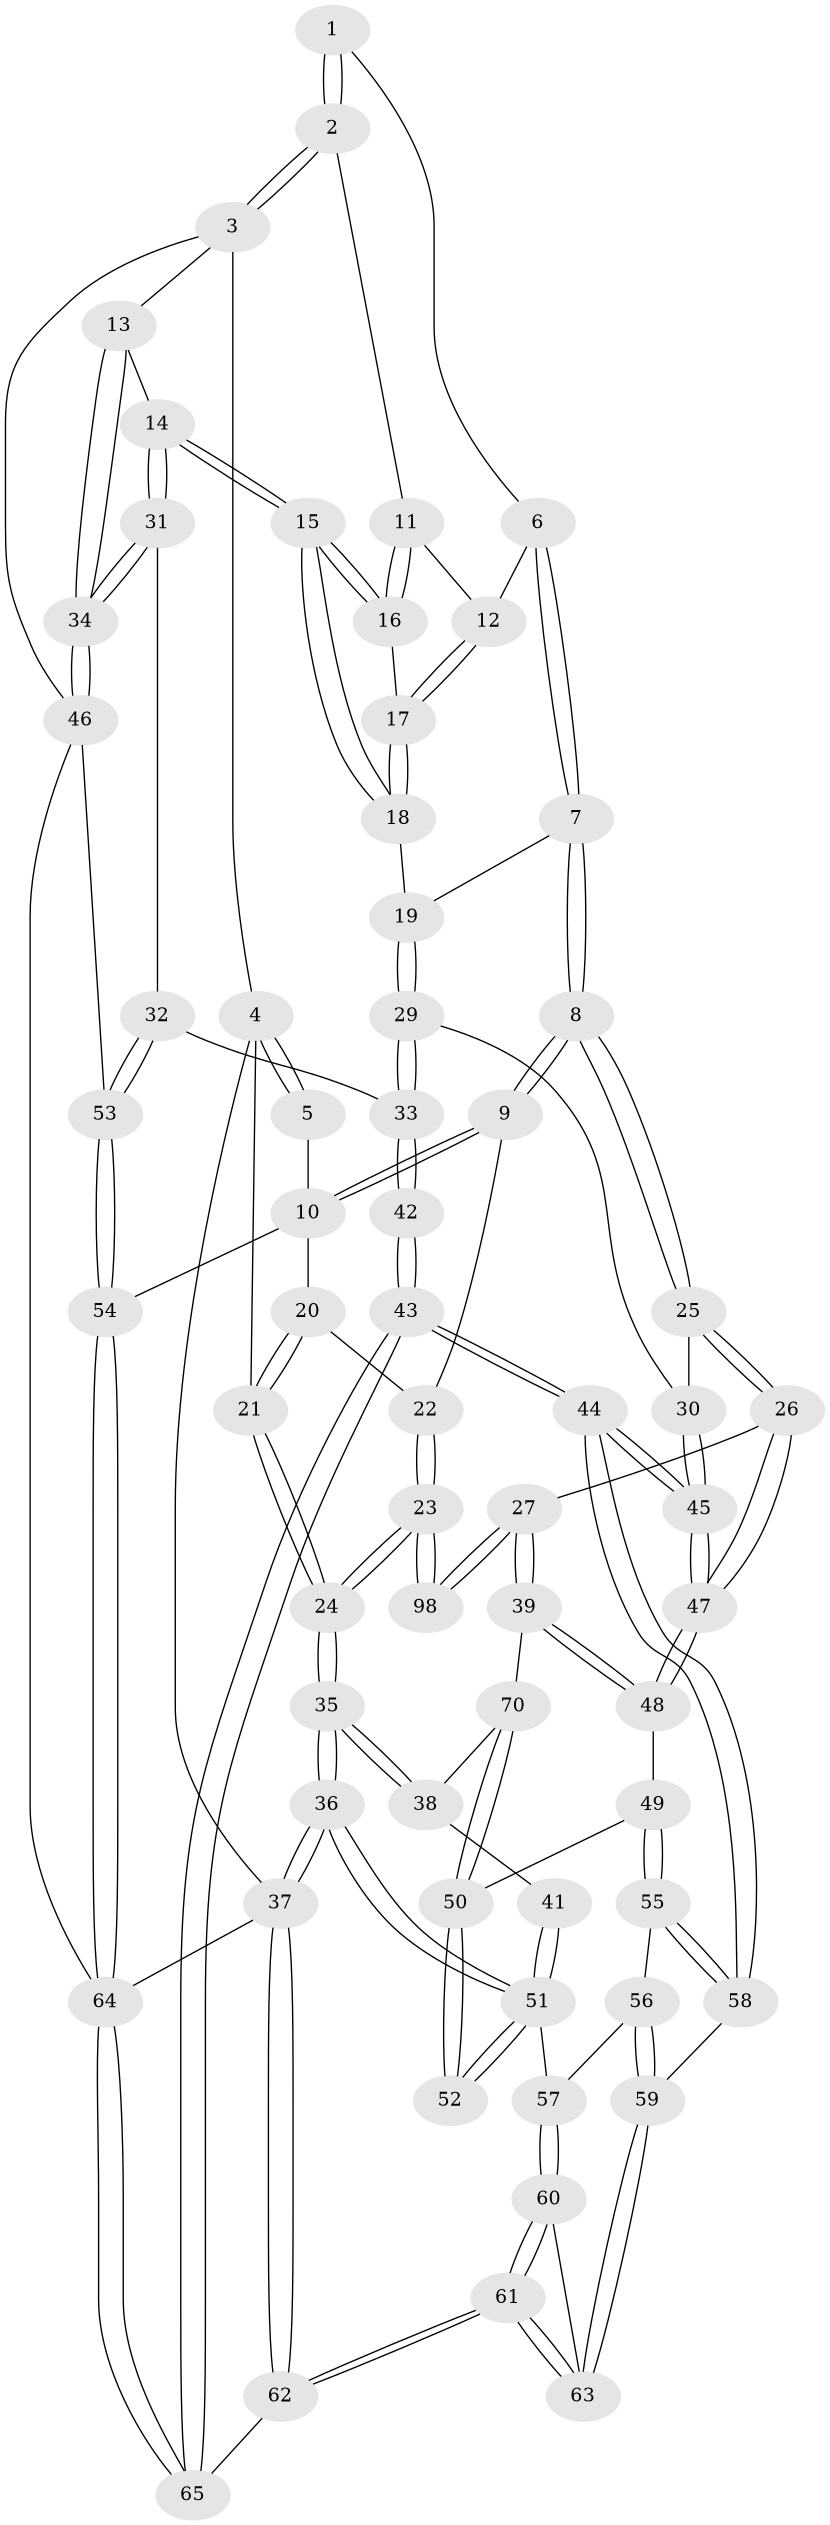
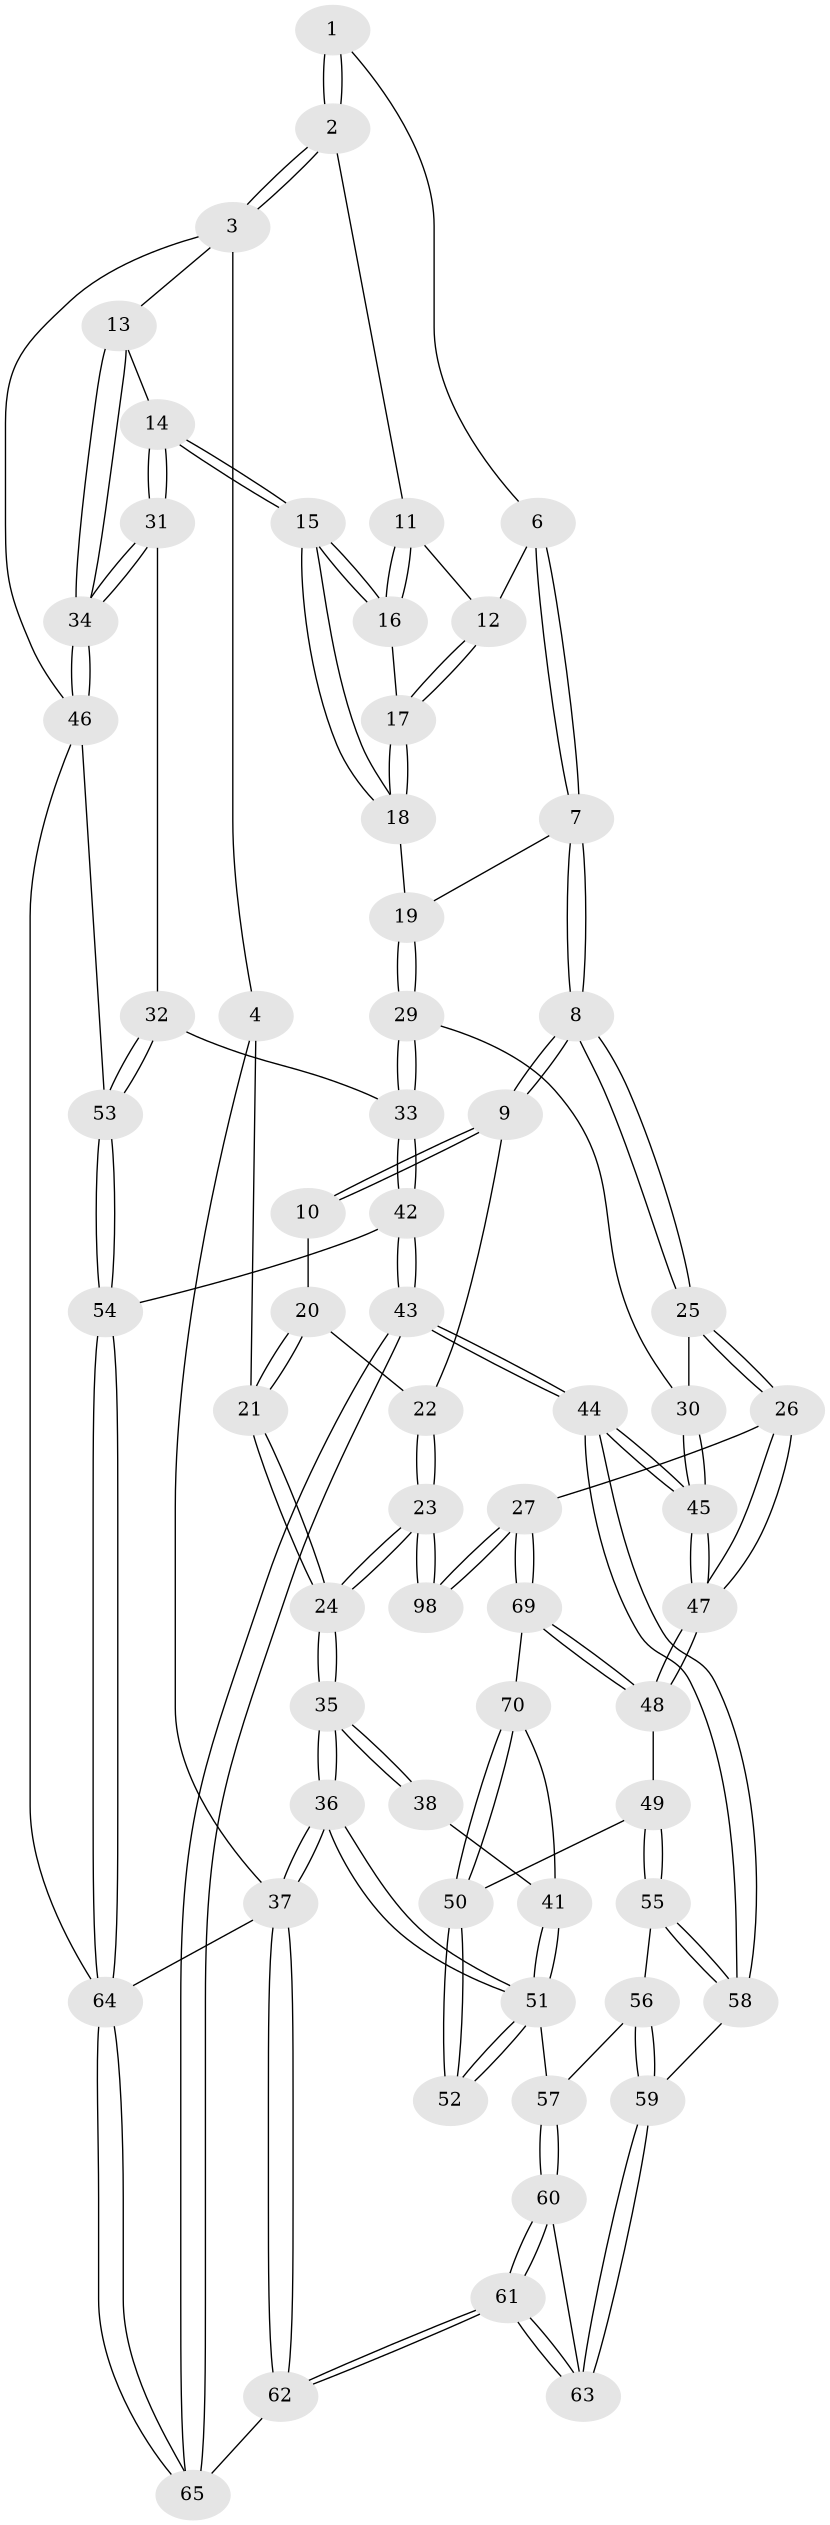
node "5": removed
edge "10" -- "54": now "42" -- "54"
node "39": label "39" -> "69"
edge "70" -- "38": now "70" -- "41"
